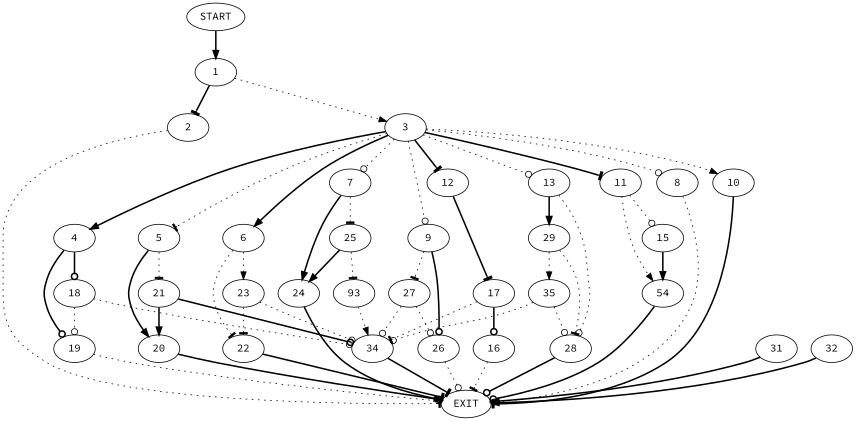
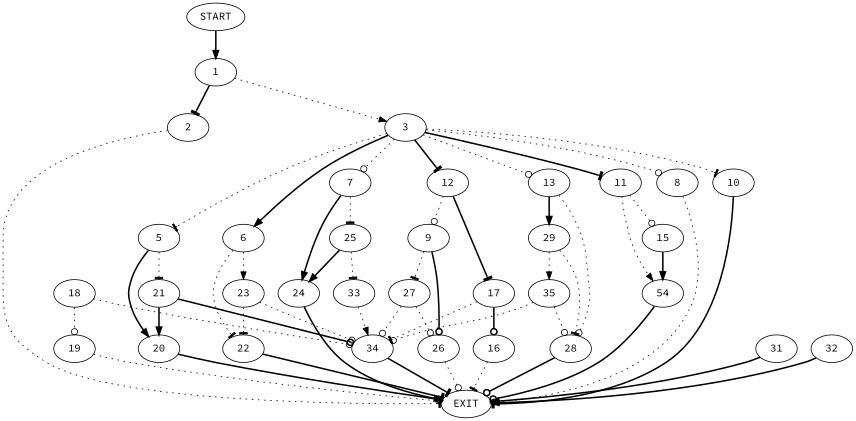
edge "3" -> "10": arrowhead normal -> tee
edge "3" -> "9": now "12" -> "9"
node "4": removed
node "93": label "93" -> "33"
